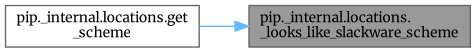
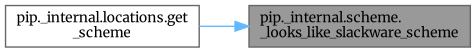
node "pip._internal.locations. _looks_like_slackware_scheme": label "pip._internal.locations. _looks_like_slackware_scheme" -> "pip._internal.scheme. _looks_like_slackware_scheme"
